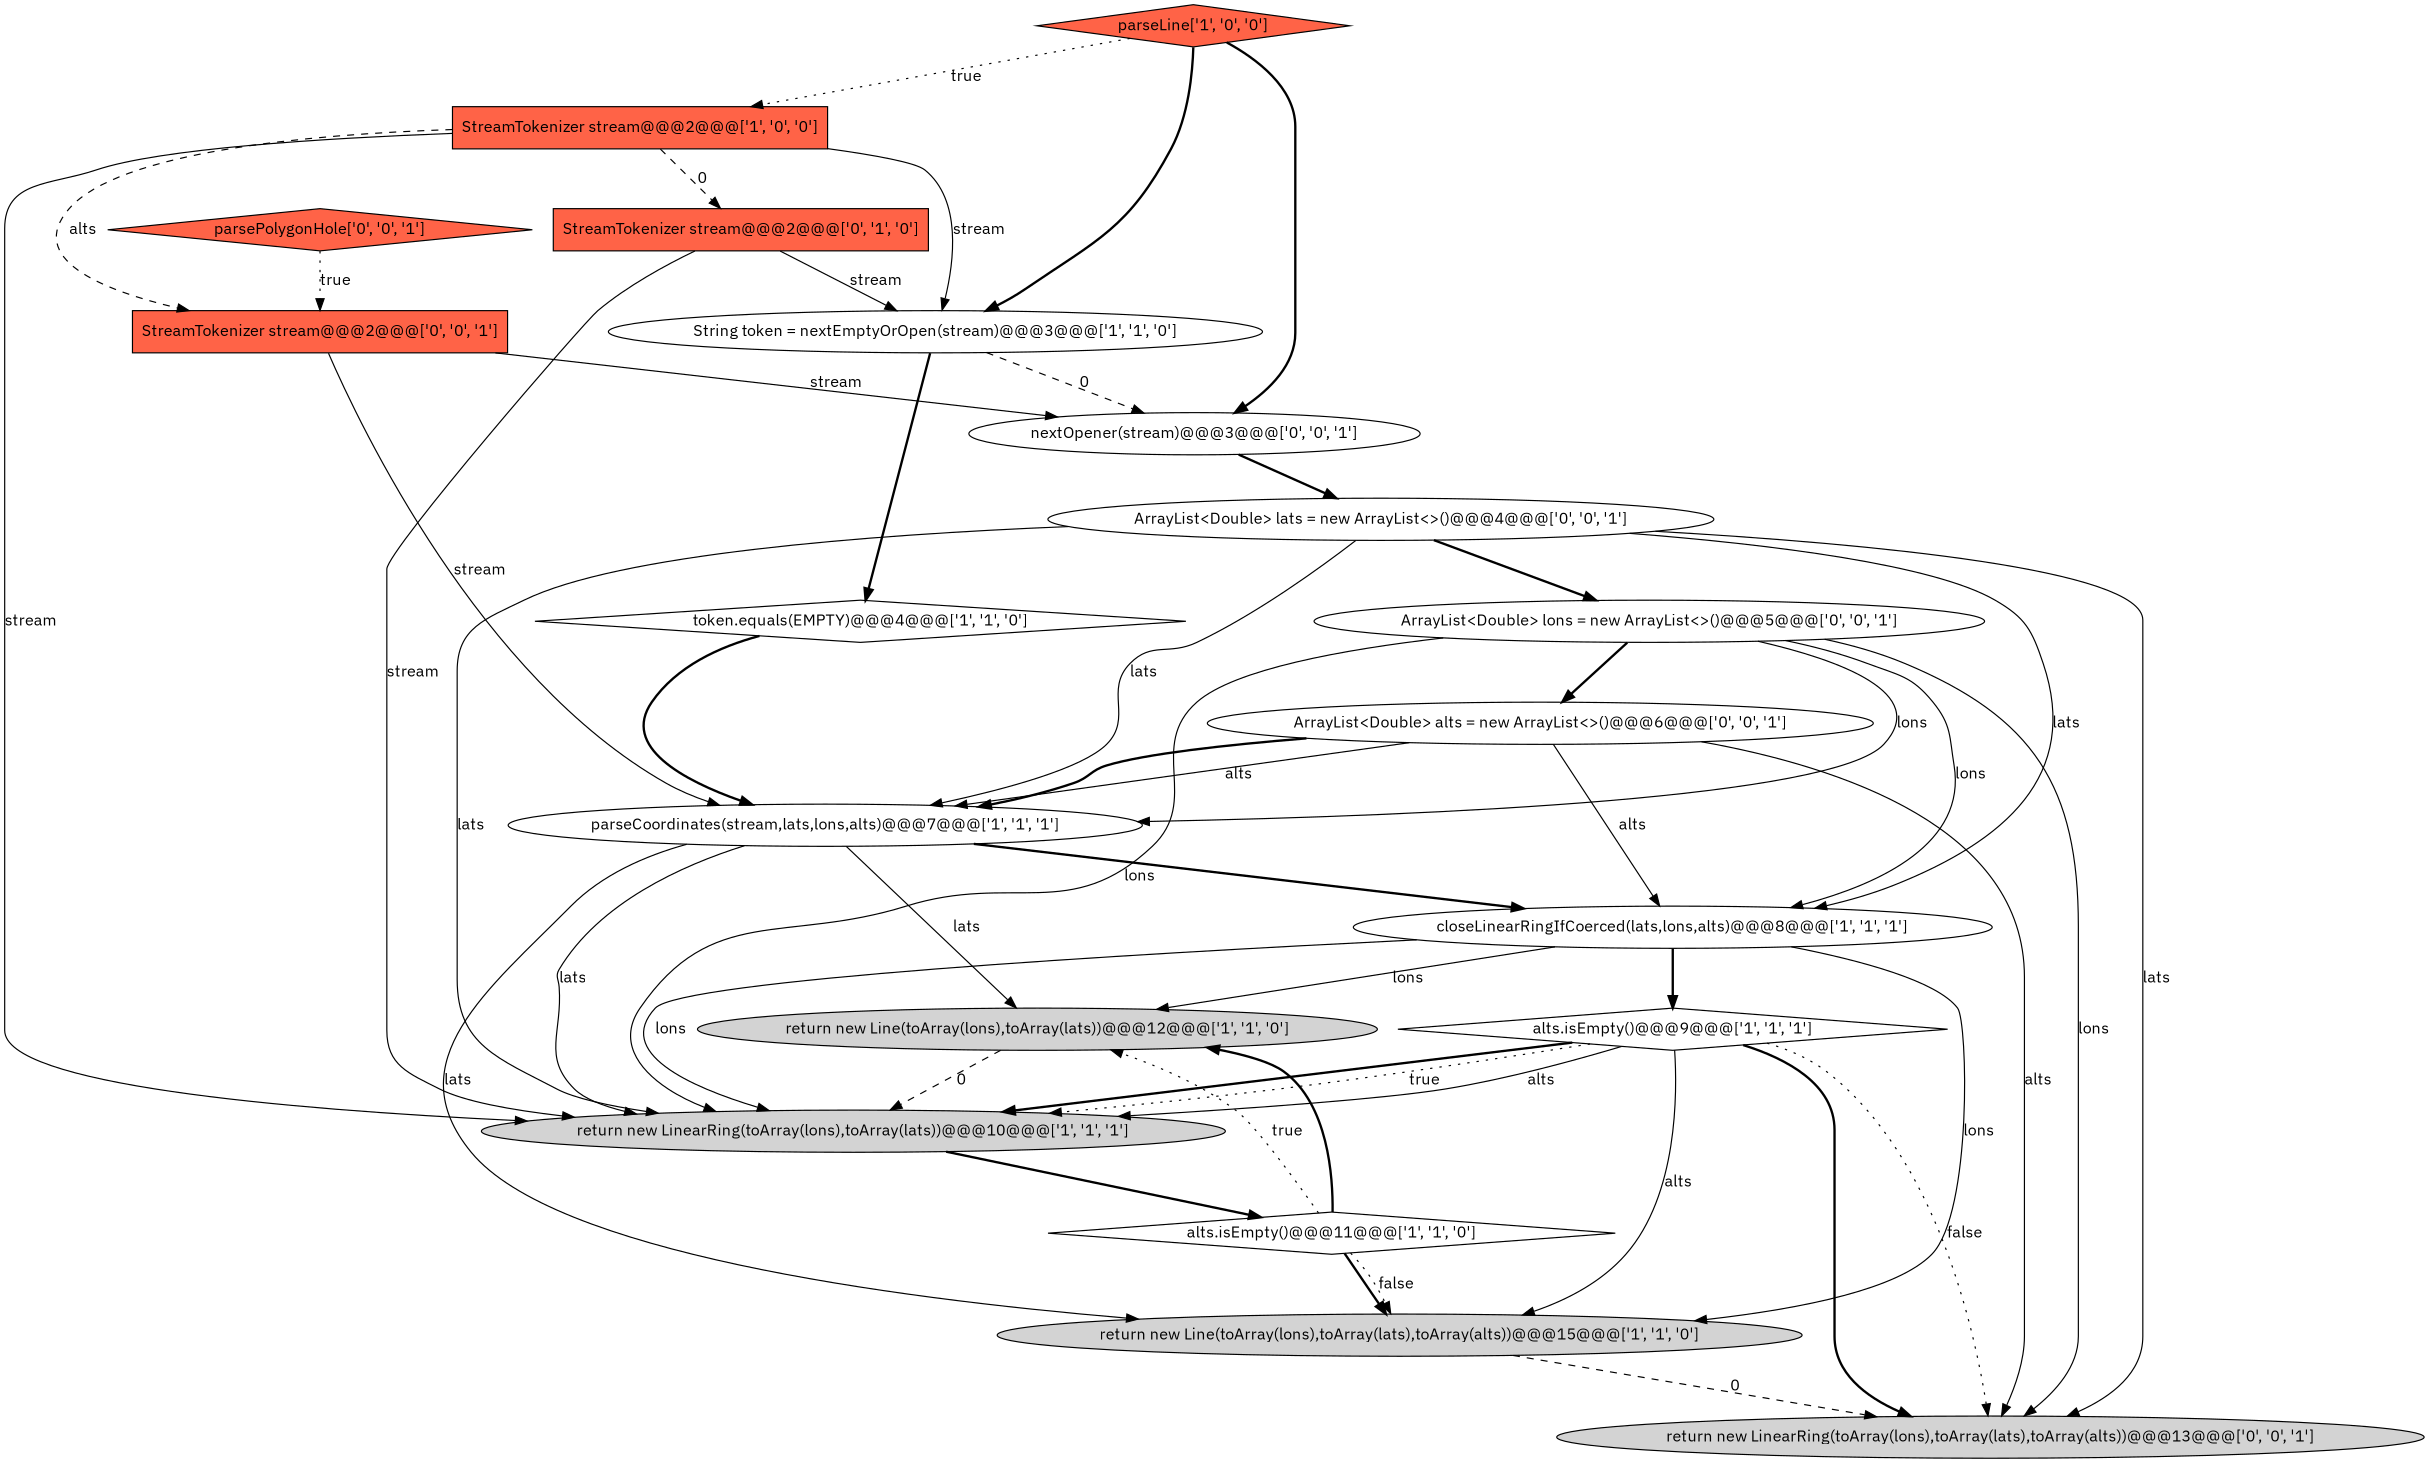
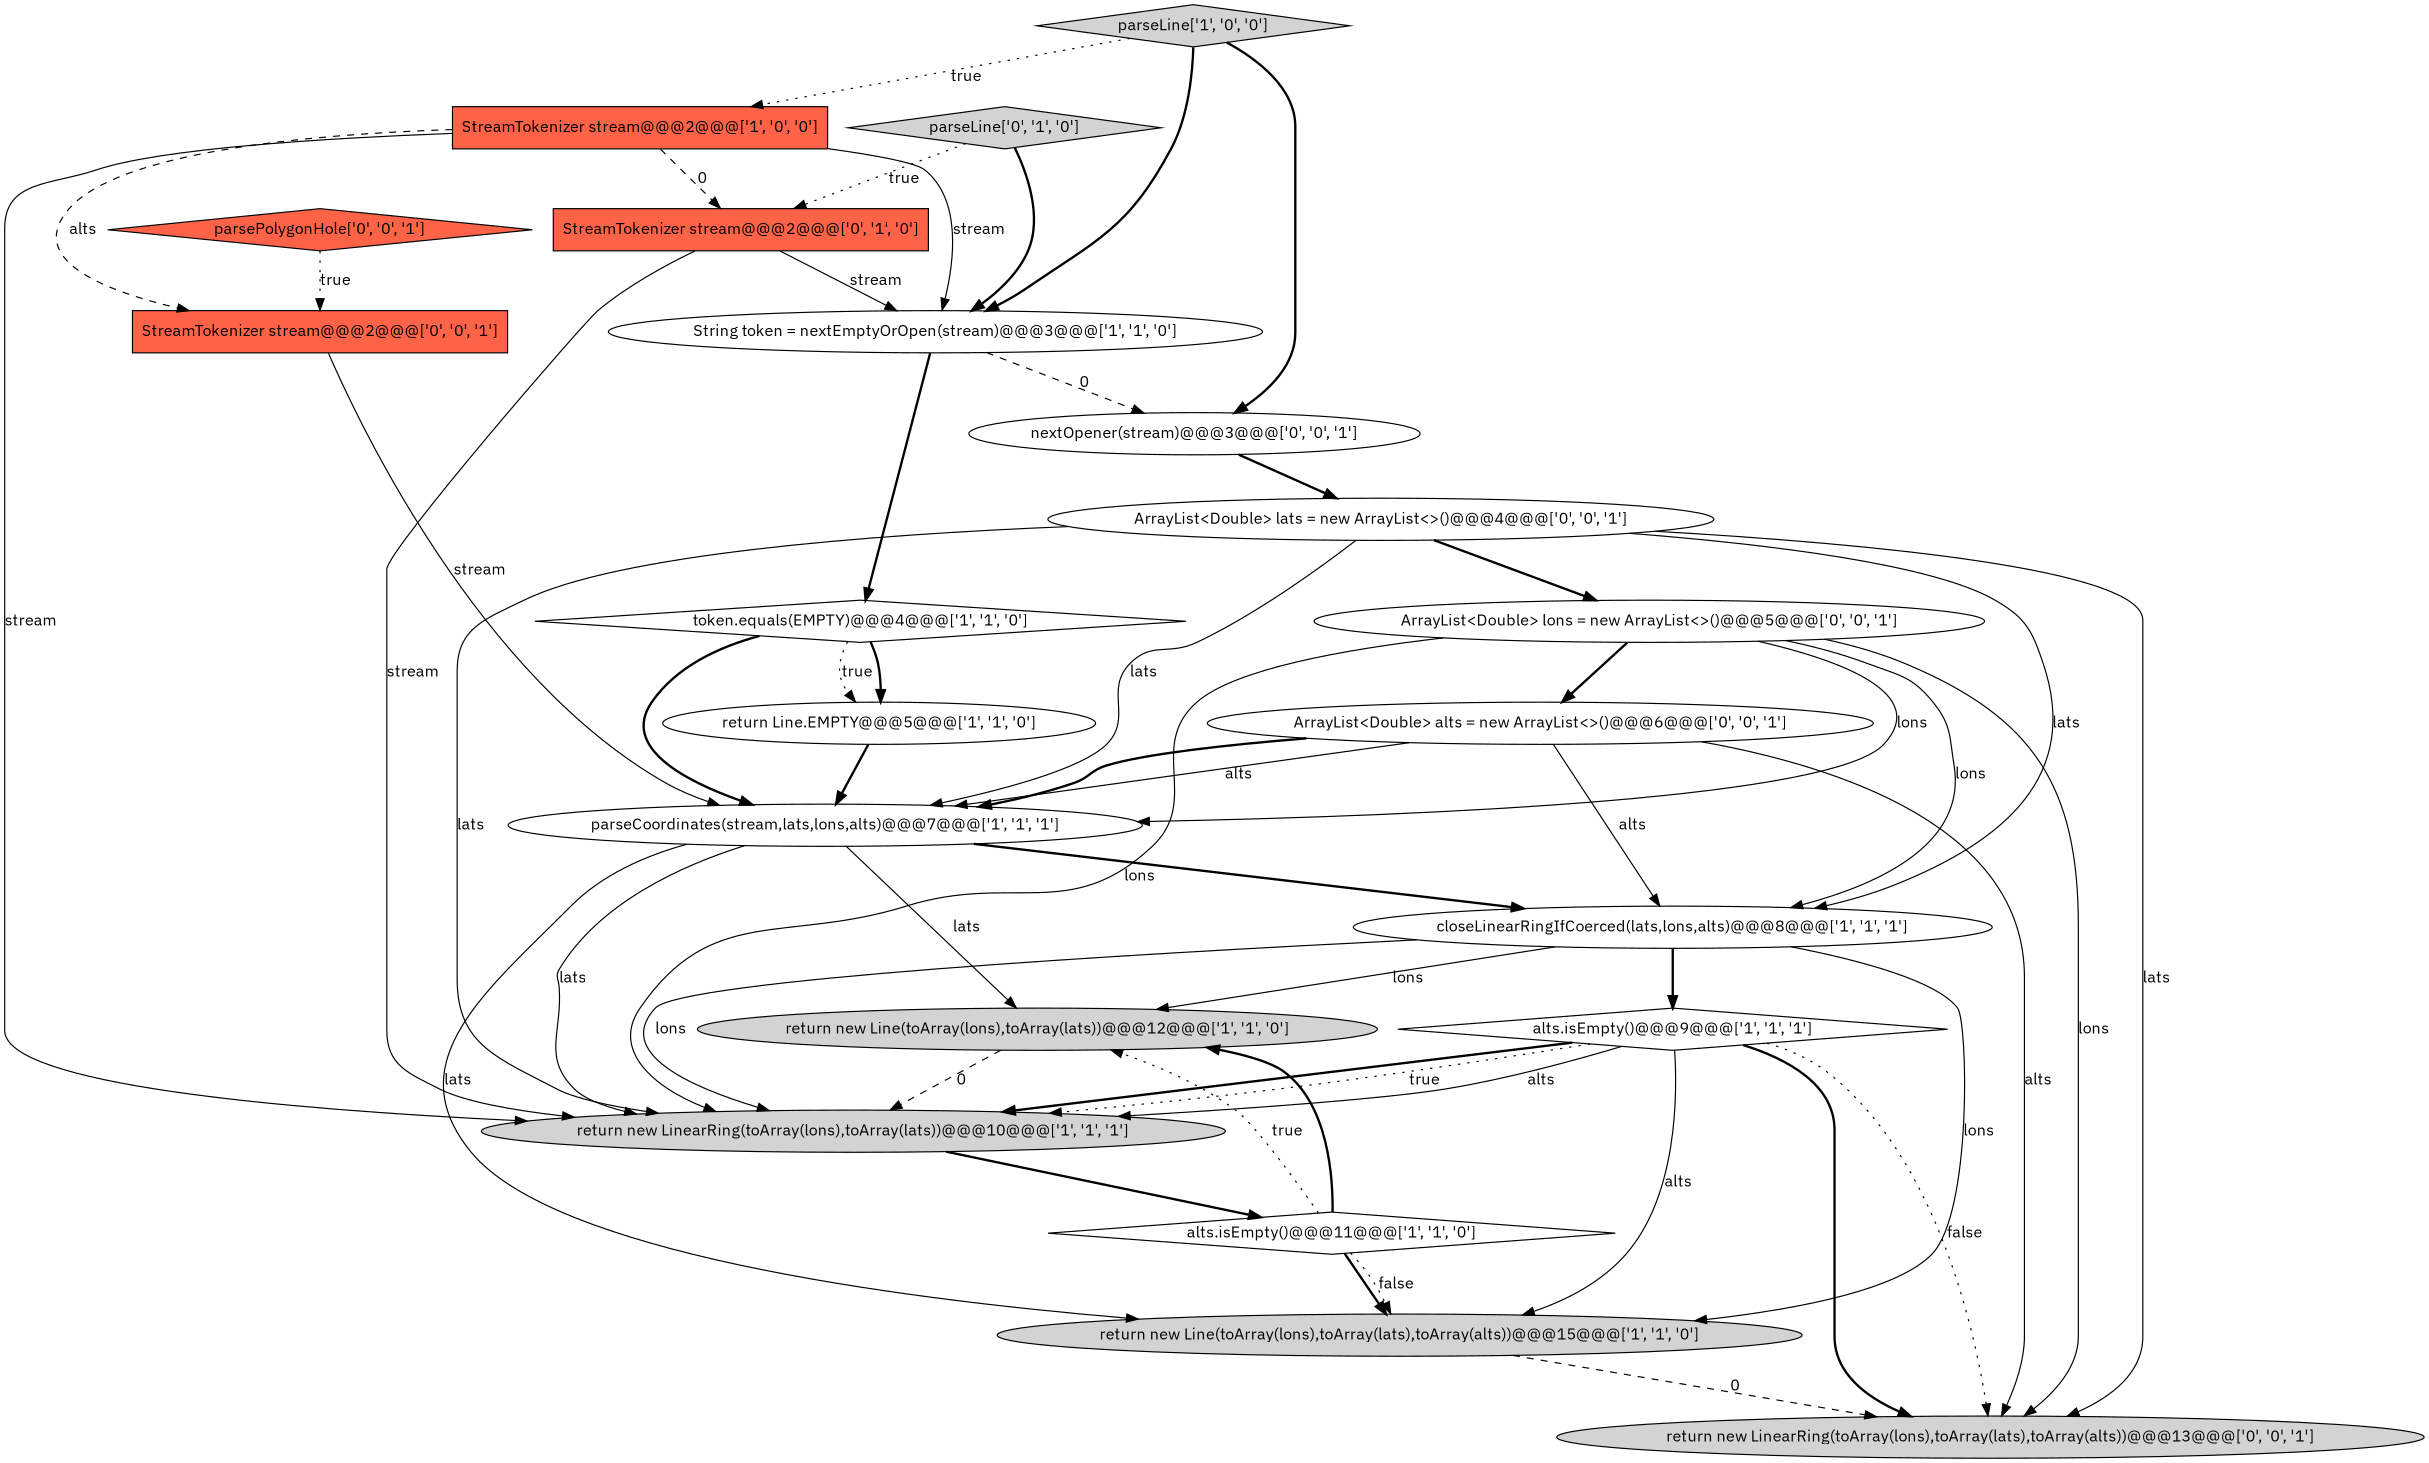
node "parseLine['1', '0', '0']": fillcolor tomato -> lightgray
node "parseLine['0', '1', '0']": added
edge "StreamTokenizer stream@@@2@@@['0', '0', '1']" -> "nextOpener(stream)@@@3@@@['0', '0', '1']": removed, label "stream"
node "return Line.EMPTY@@@5@@@['1', '1', '0']": added
